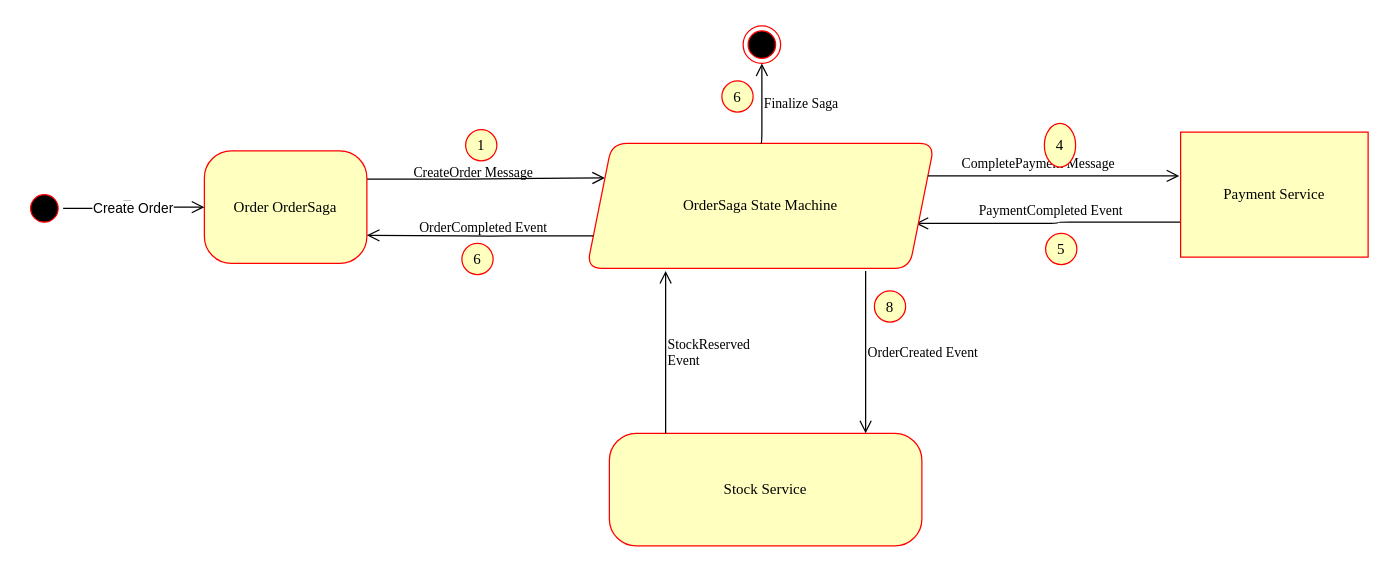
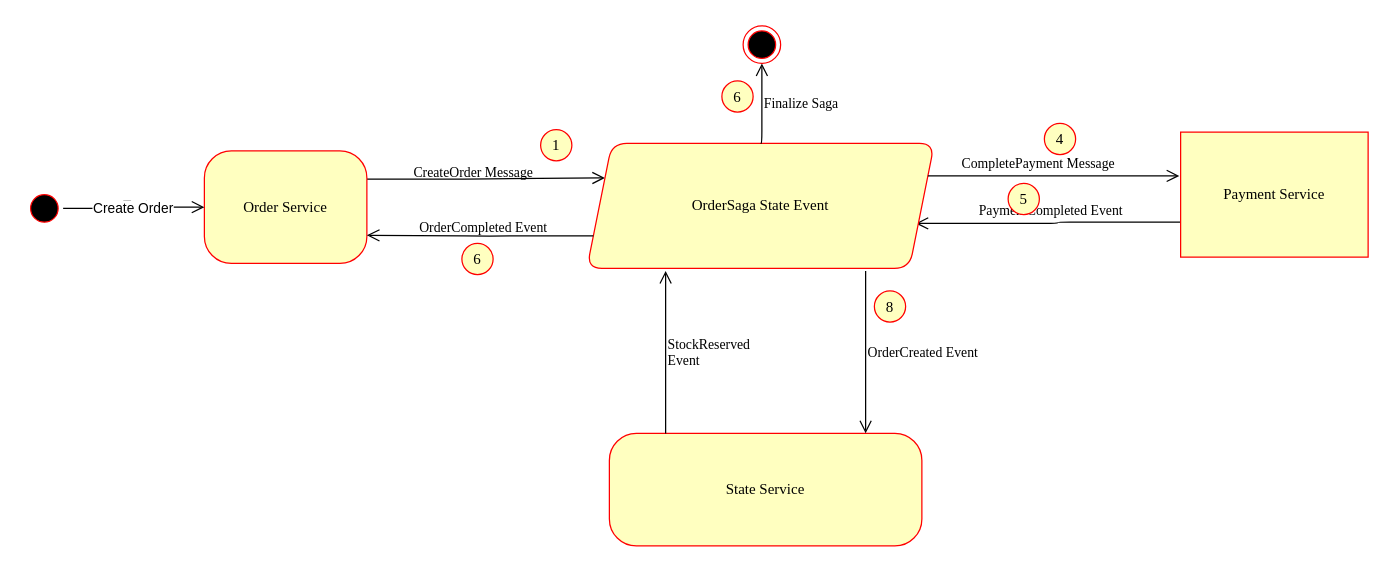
node "1": moved (481, 145) -> (556, 145)
node "4": size 31x44 -> 31x31
node "OrderSaga State Machine": label "OrderSaga State Machine" -> "OrderSaga State Event"
node "Order OrderSaga": label "Order OrderSaga" -> "Order Service"
node "5": moved (1061, 249) -> (1024, 199)
node "Stock Service": label "Stock Service" -> "State Service"
